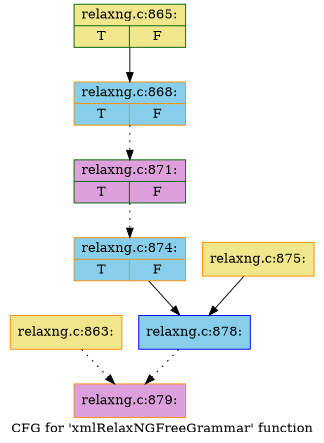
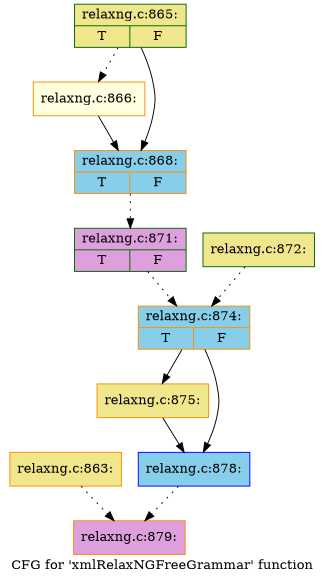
node "relaxng.c:866:": added
node "relaxng.c:872:": added
edge "relaxng.c:874:" -> "relaxng.c:875:": added
